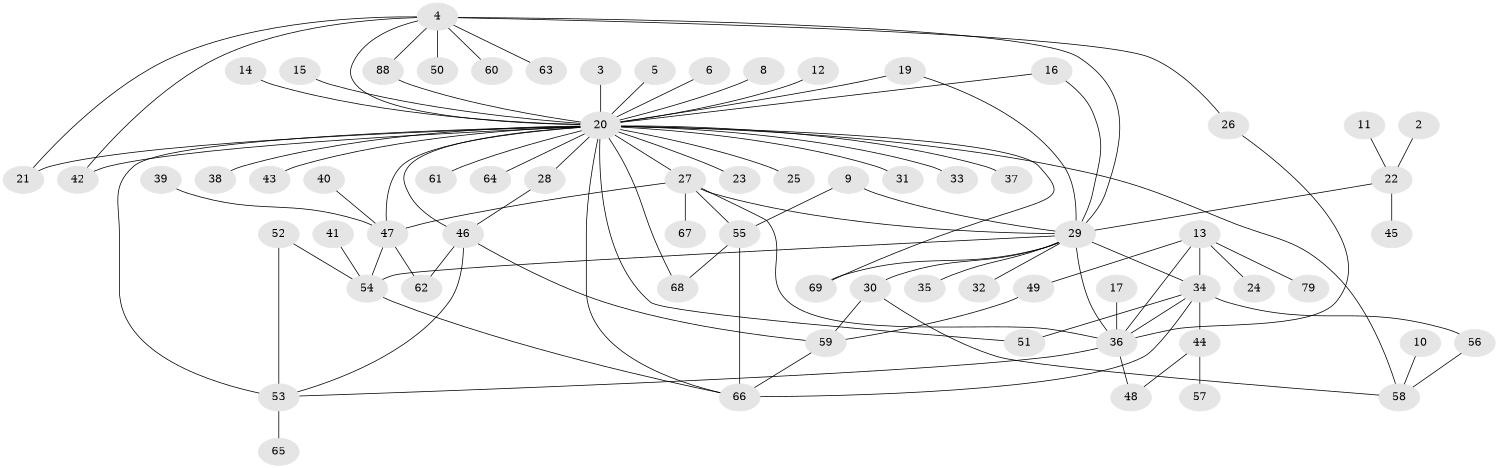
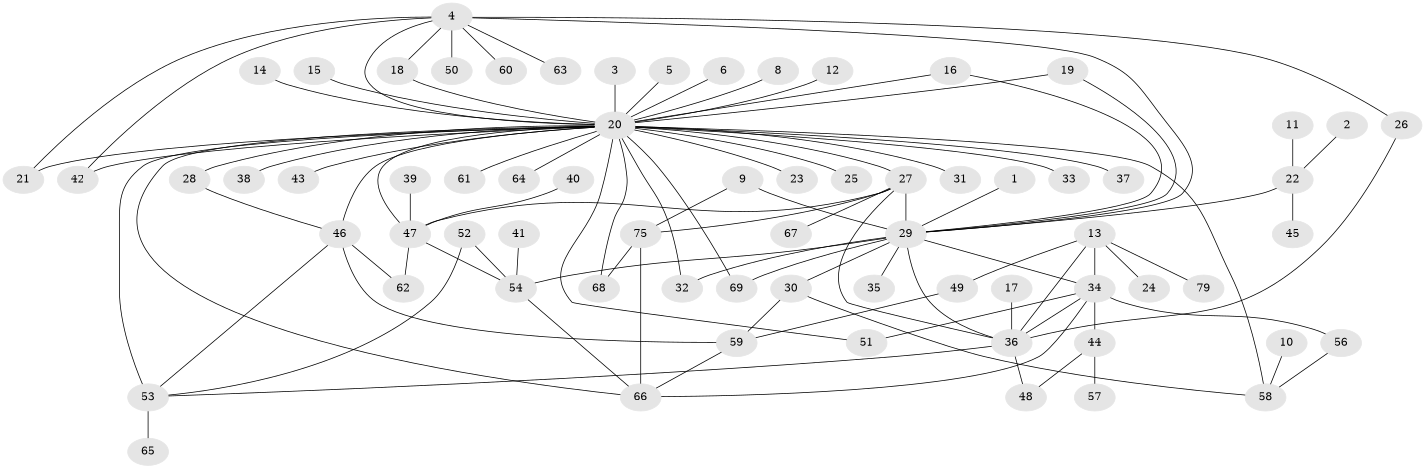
node "88": label "88" -> "18"
node "1": added
edge "20" -- "32": added
node "55": label "55" -> "75"
